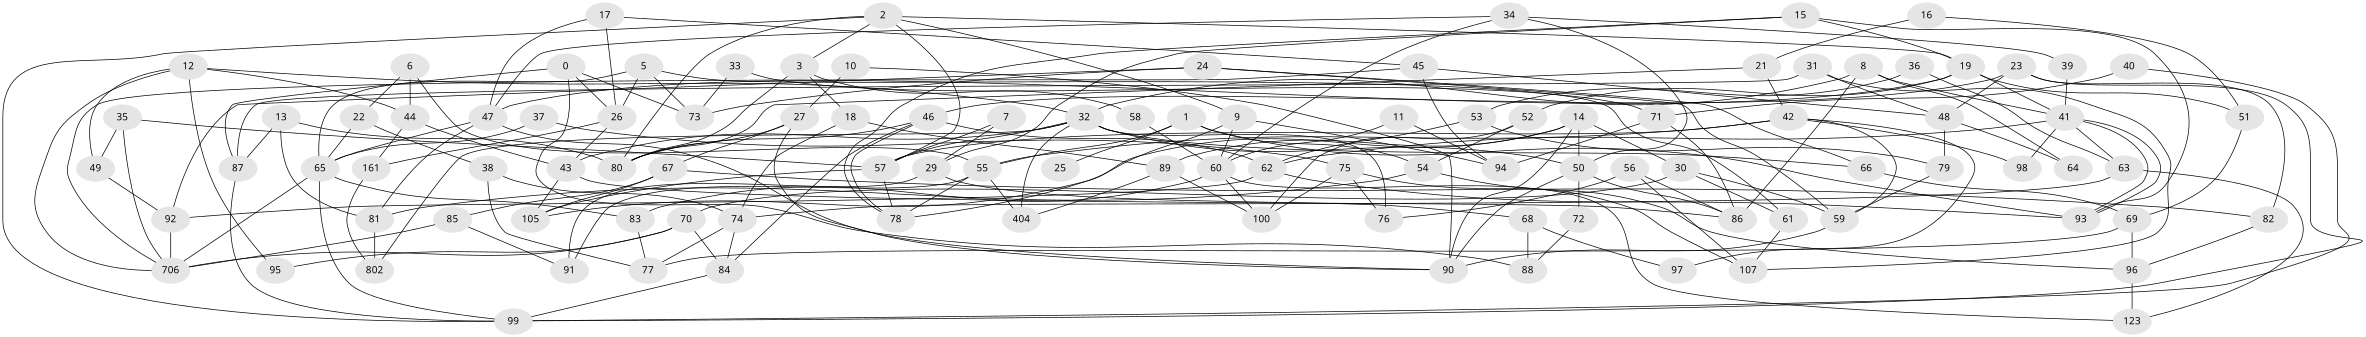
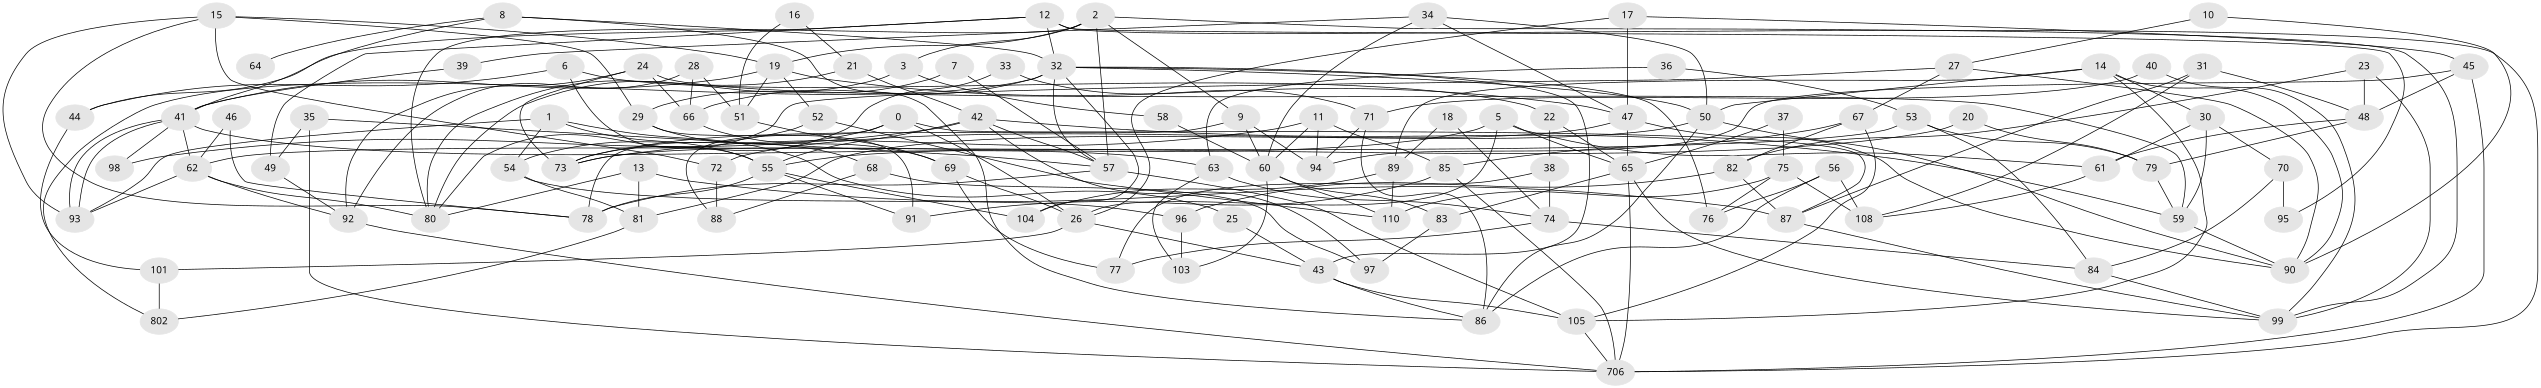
node "28": added
edge "3" -- "18": removed
edge "23" -- "46": removed
node "20": added
edge "15" -- "72": added
edge "46" -- "80": now "62" -- "80"
edge "48" -- "64": now "48" -- "61"
edge "11" -- "85": added
edge "11" -- "73": added
edge "44" -- "43": now "25" -- "43"
node "161": label "161" -> "101"
edge "82" -- "87": added
node "404": label "404" -> "104"
node "100": label "100" -> "110"
edge "46" -- "84": now "53" -- "84"
edge "83" -- "77": now "83" -- "97"
edge "69" -- "96": now "69" -- "26"
edge "70" -- "706": now "105" -- "706"
node "107": label "107" -> "108"
node "123": label "123" -> "103"
